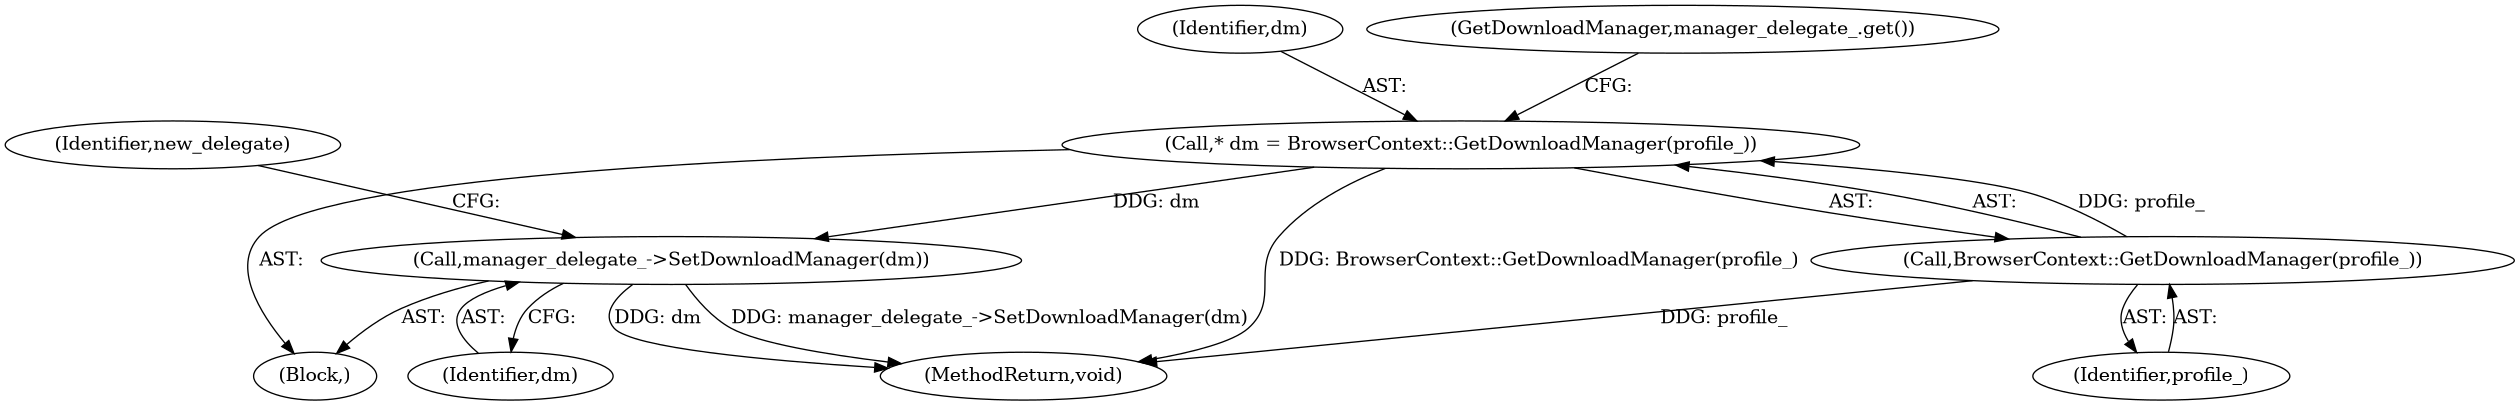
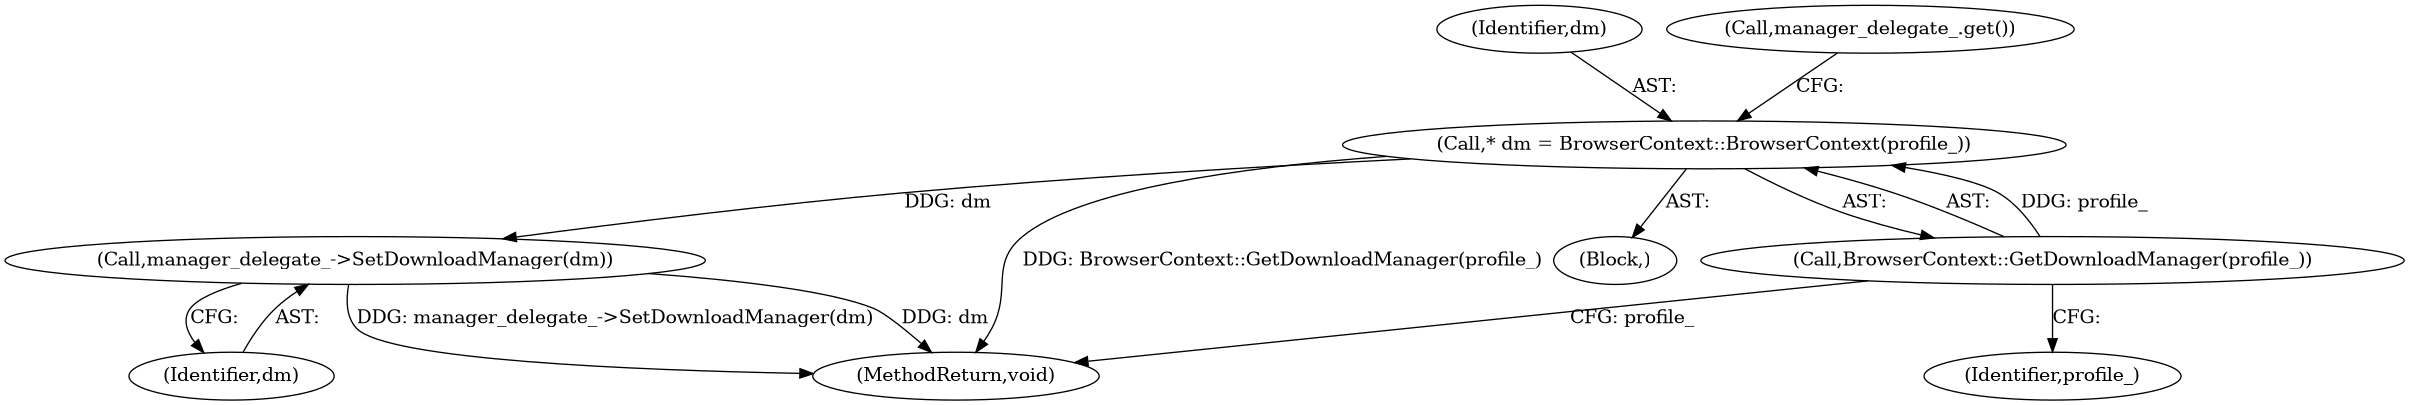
node "(GetDownloadManager,manager_delegate_.get())": label "(GetDownloadManager,manager_delegate_.get())" -> "(Call,manager_delegate_.get())"
node "(Identifier,new_delegate)": removed
node "(Call,* dm = BrowserContext::GetDownloadManager(profile_))": label "(Call,* dm = BrowserContext::GetDownloadManager(profile_))" -> "(Call,* dm = BrowserContext::BrowserContext(profile_))"
edge "(Call,manager_delegate_->SetDownloadManager(dm))" -> "(Block,)": removed, label "AST:"
edge "(Call,BrowserContext::GetDownloadManager(profile_))" -> "(MethodReturn,void)": label "DDG: profile_" -> "CFG: profile_"
edge "(Call,BrowserContext::GetDownloadManager(profile_))" -> "(Identifier,profile_)": label "AST: " -> "CFG: "
edge "(Identifier,profile_)" -> "(Call,BrowserContext::GetDownloadManager(profile_))": removed, label "AST:"
